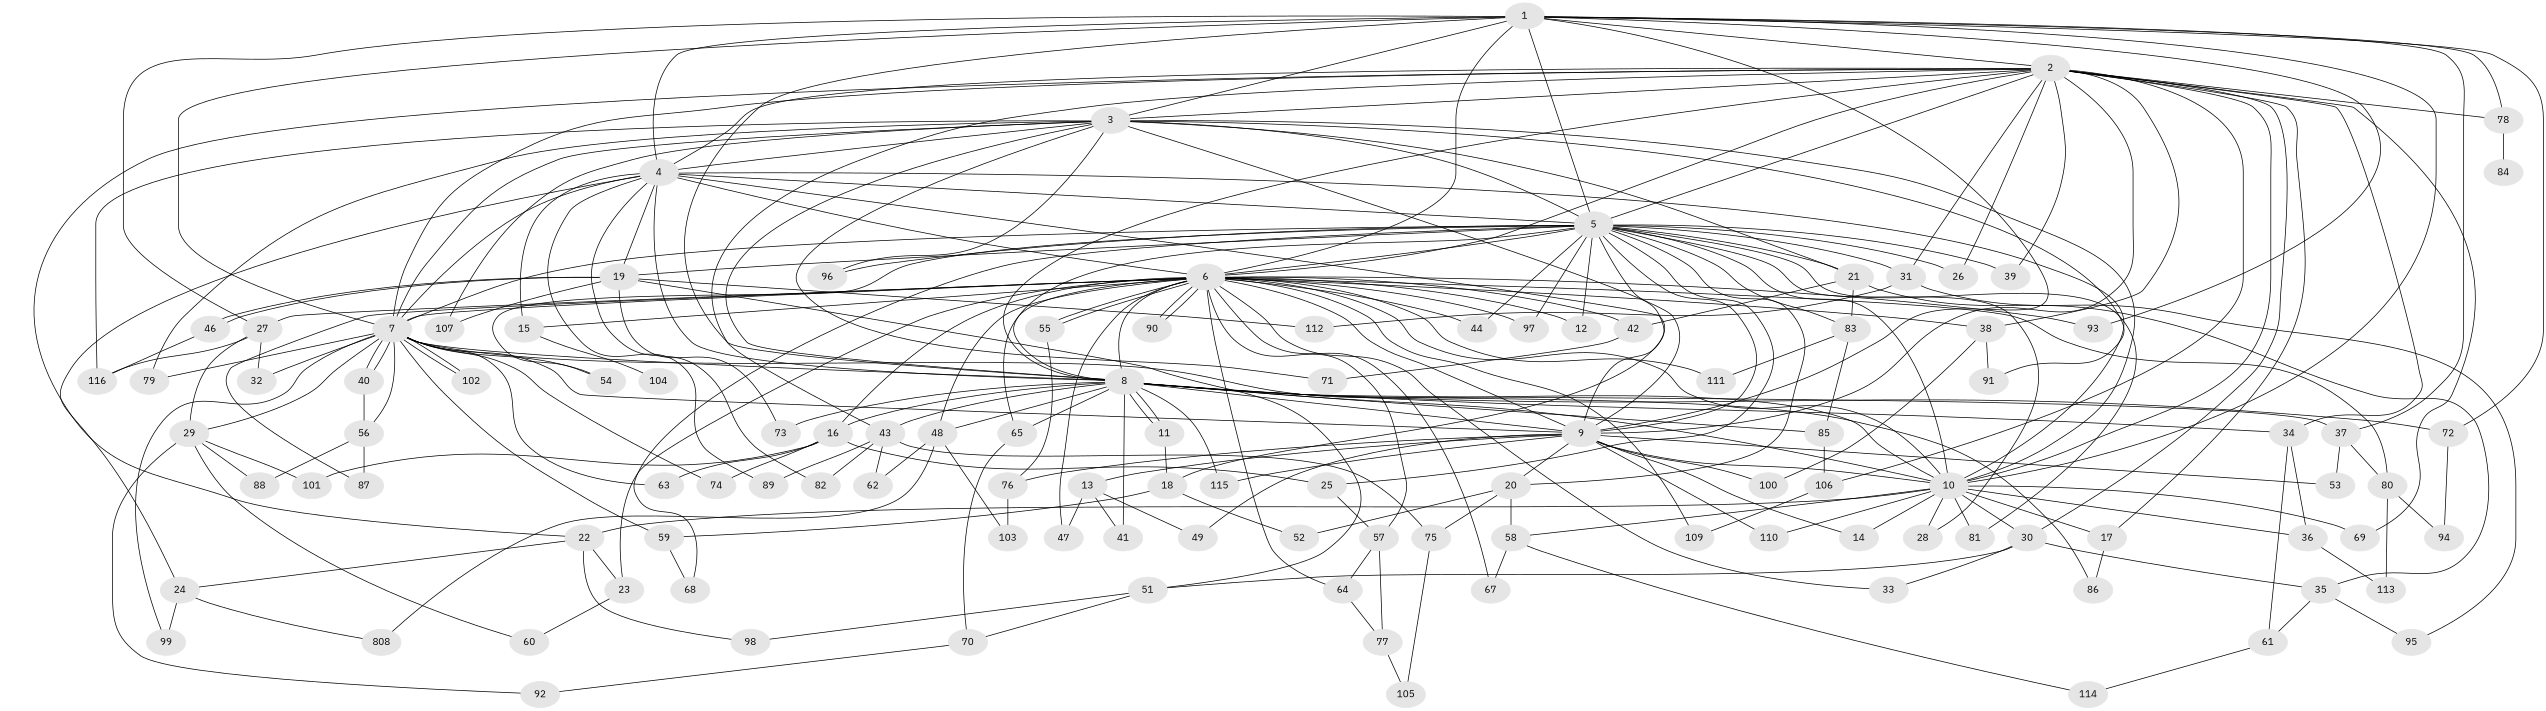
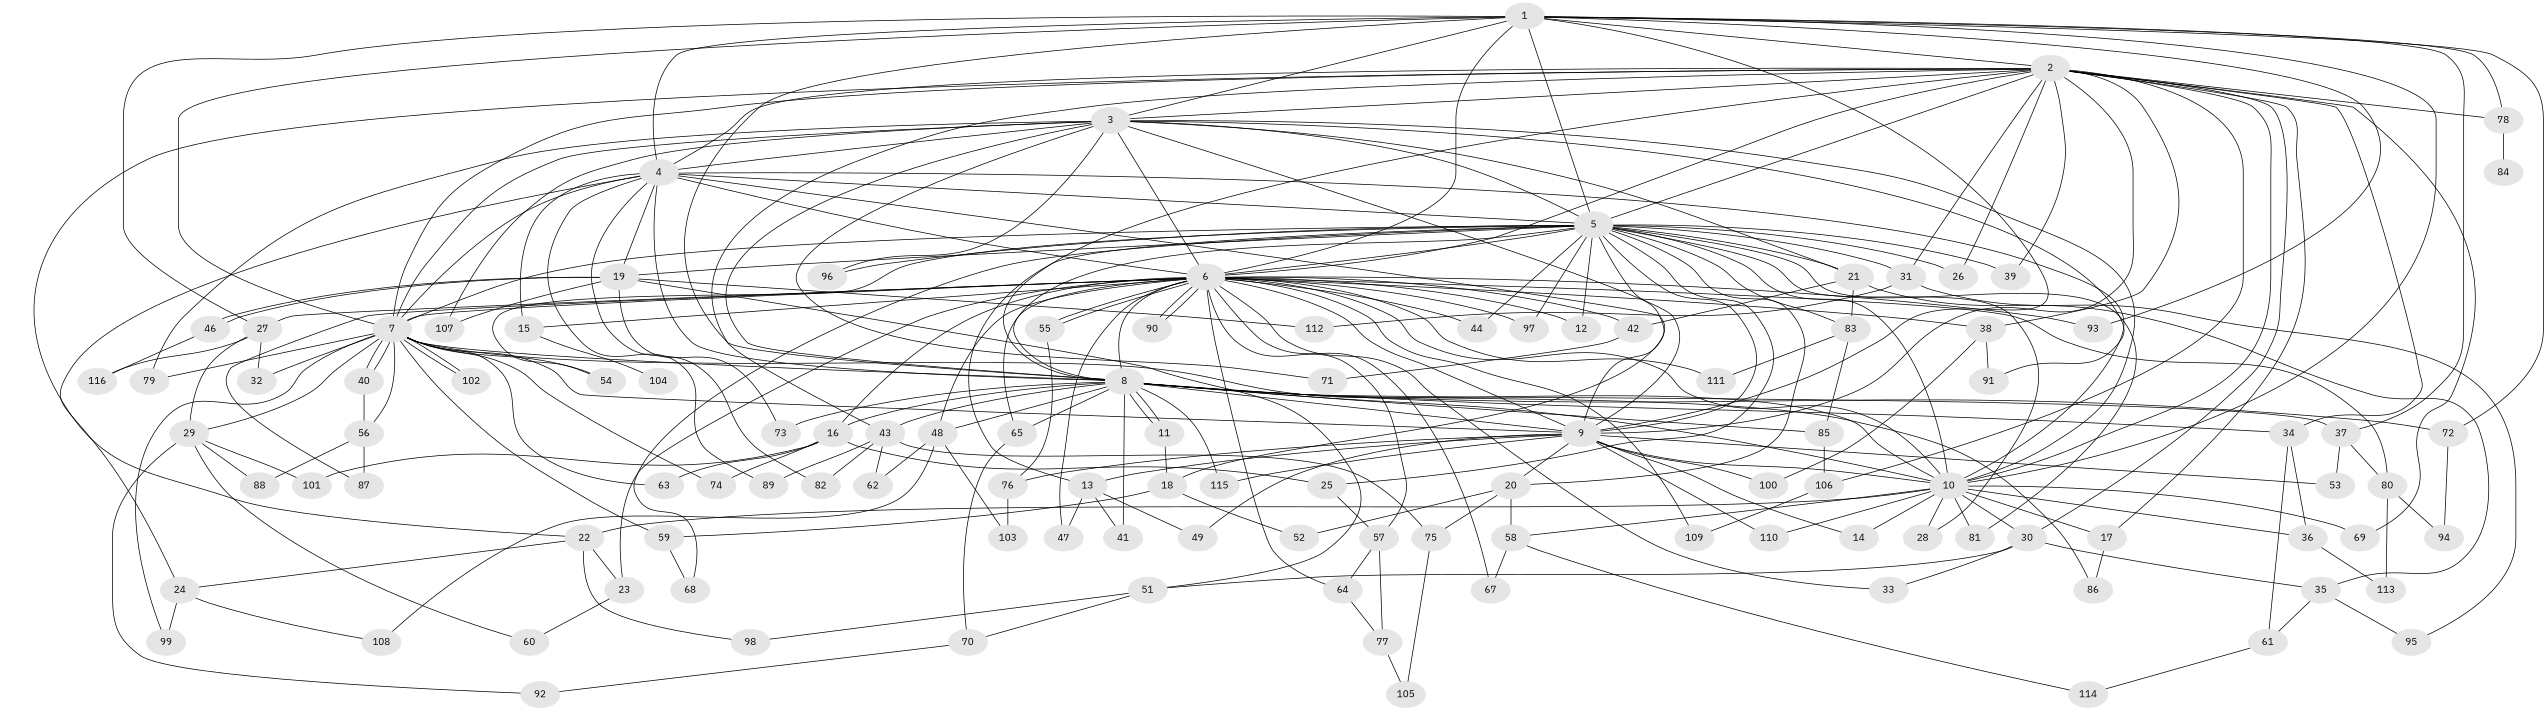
edge "3" -- "116": now "3" -- "6"
edge "5" -- "13": added
node "808": label "808" -> "108"
